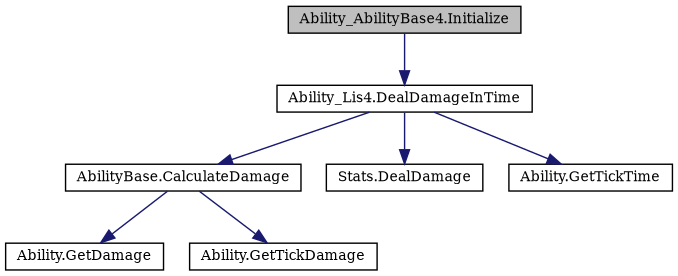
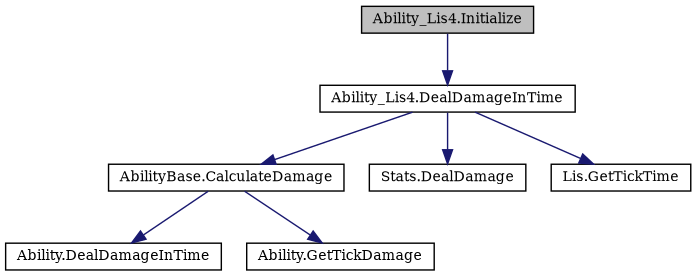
node "Ability_AbilityBase4.Initialize": label "Ability_AbilityBase4.Initialize" -> "Ability_Lis4.Initialize"
node "Ability.GetTickTime": label "Ability.GetTickTime" -> "Lis.GetTickTime"
node "Ability.GetDamage": label "Ability.GetDamage" -> "Ability.DealDamageInTime"
